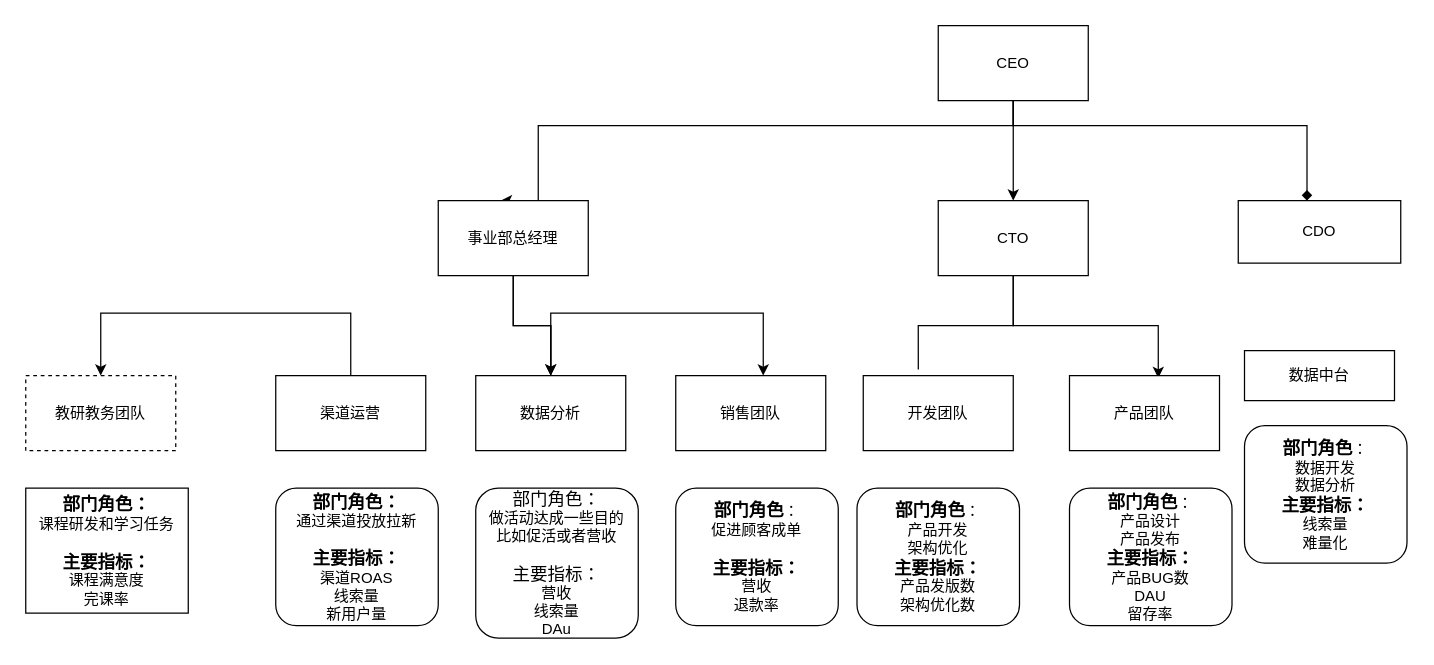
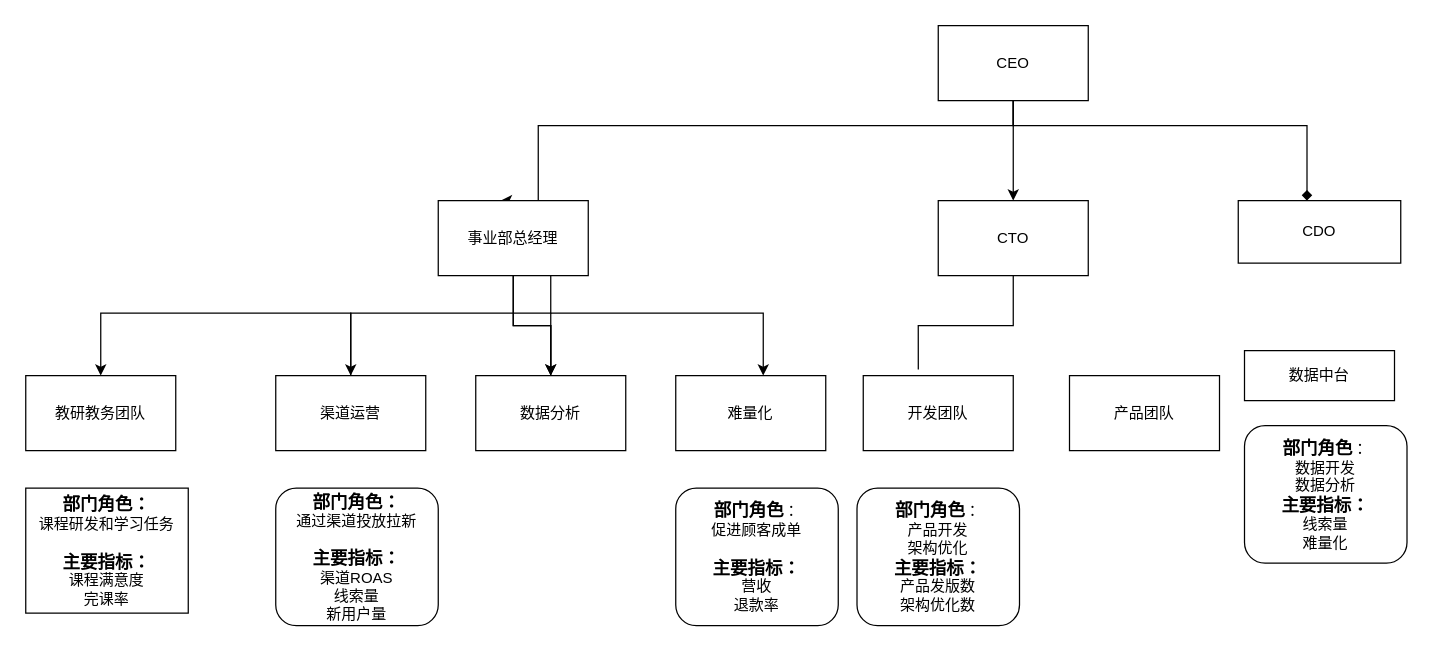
edge "事业部总经理" -> "渠道运营": added
edge "CTO" -> "产品团队": removed
node "教研教务团队": style dashed -> solid
node "销售团队": label "销售团队" -> "难量化"
node "部门角色： 产品设计 产品发布 主要指标： 产品BUG数 DAU 留存率": removed
node "部门角色： 做活动达成一些目的 比如促活或者营收 主要指标： 营收 线索量 DAu": removed
